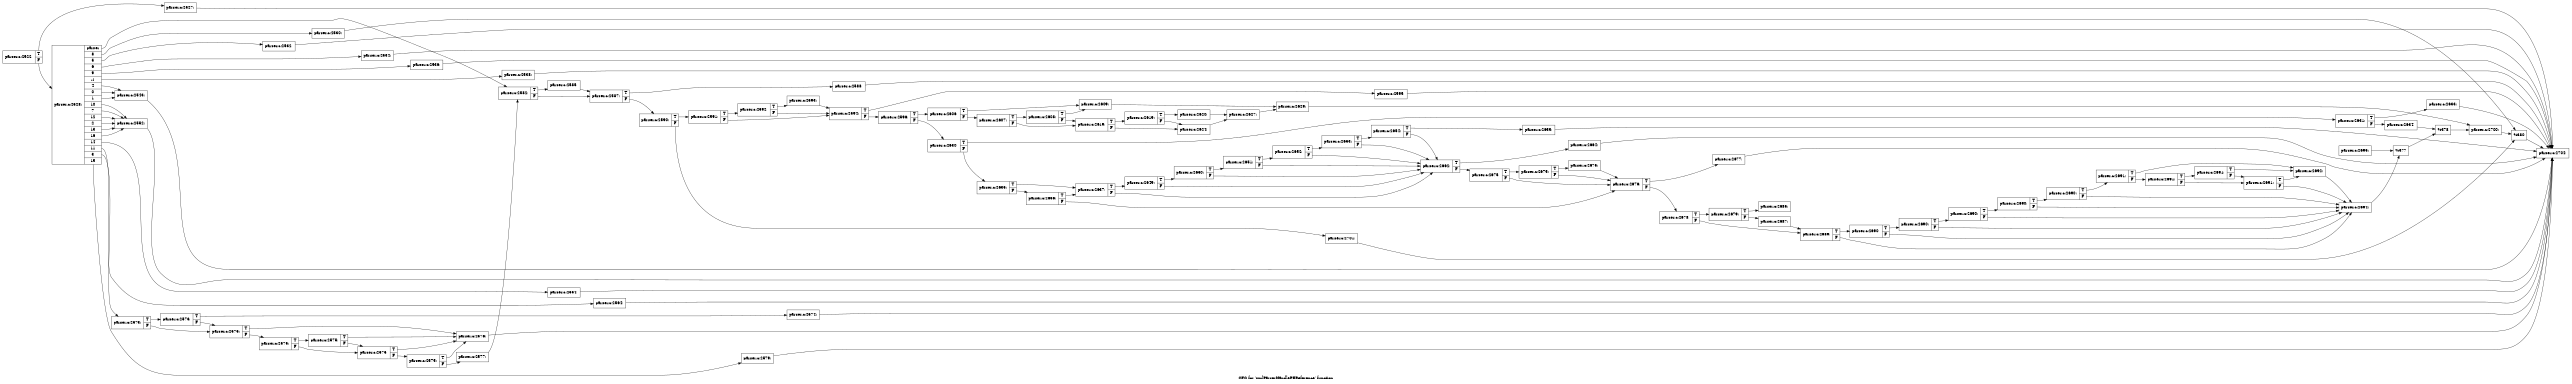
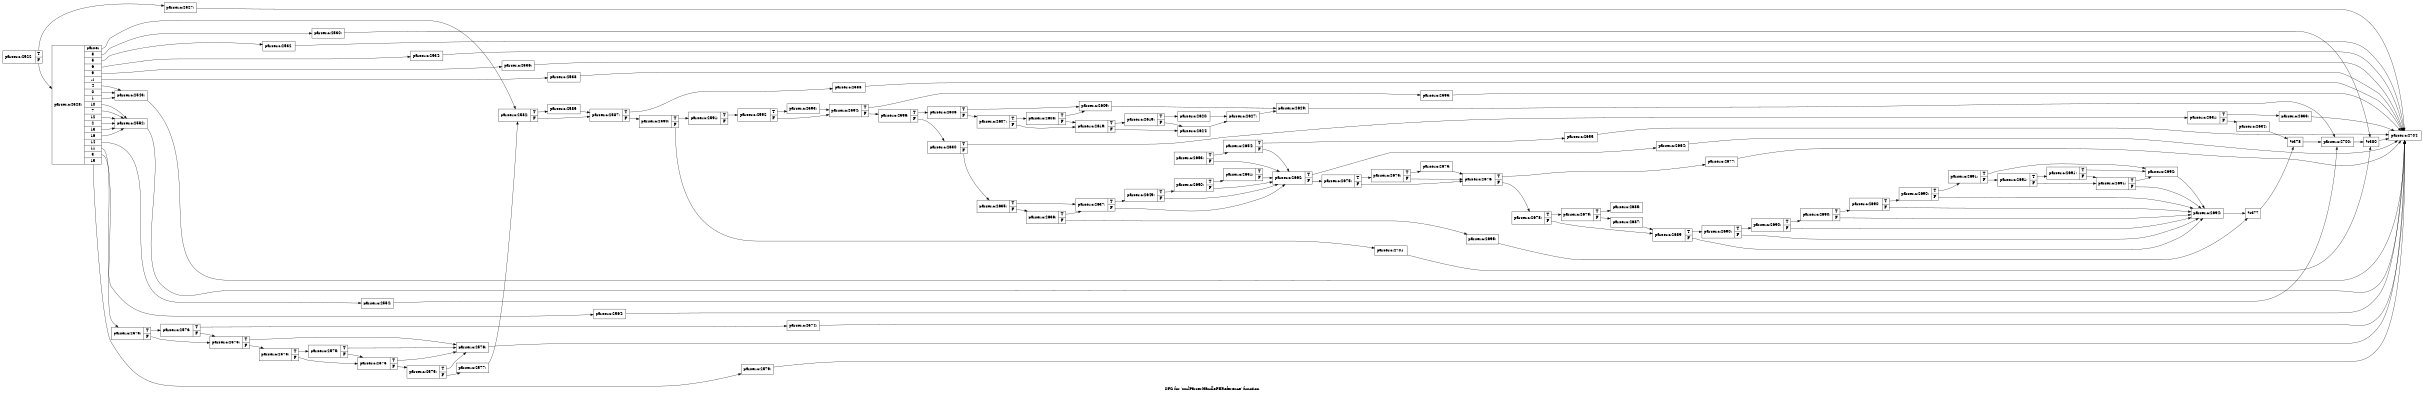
edge "parser.c:2591:" -> "parser.c:2594:": removed
node "parser.c:2652:": removed
edge "parser.c:2636:" -> "parser.c:2676:": now "parser.c:2636:" -> "parser.c:2695:"
edge "parser.c:2554:" -> "parser.c:2704:": now "parser.c:2554:" -> "parser.c:2700:"
